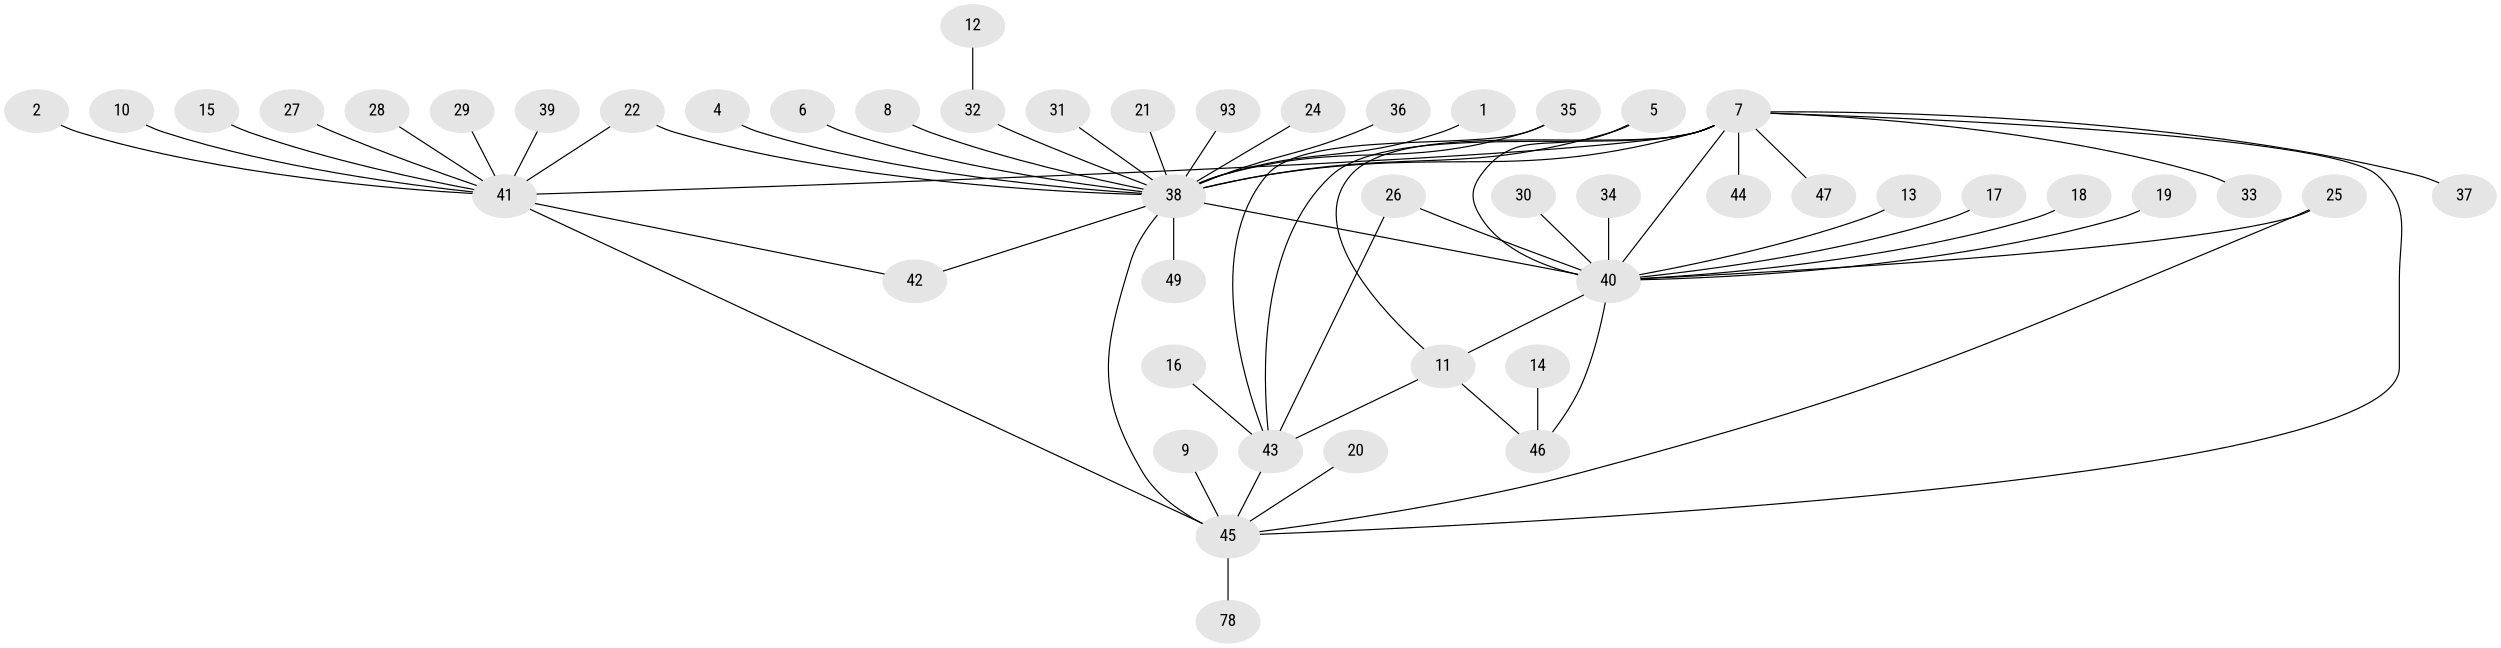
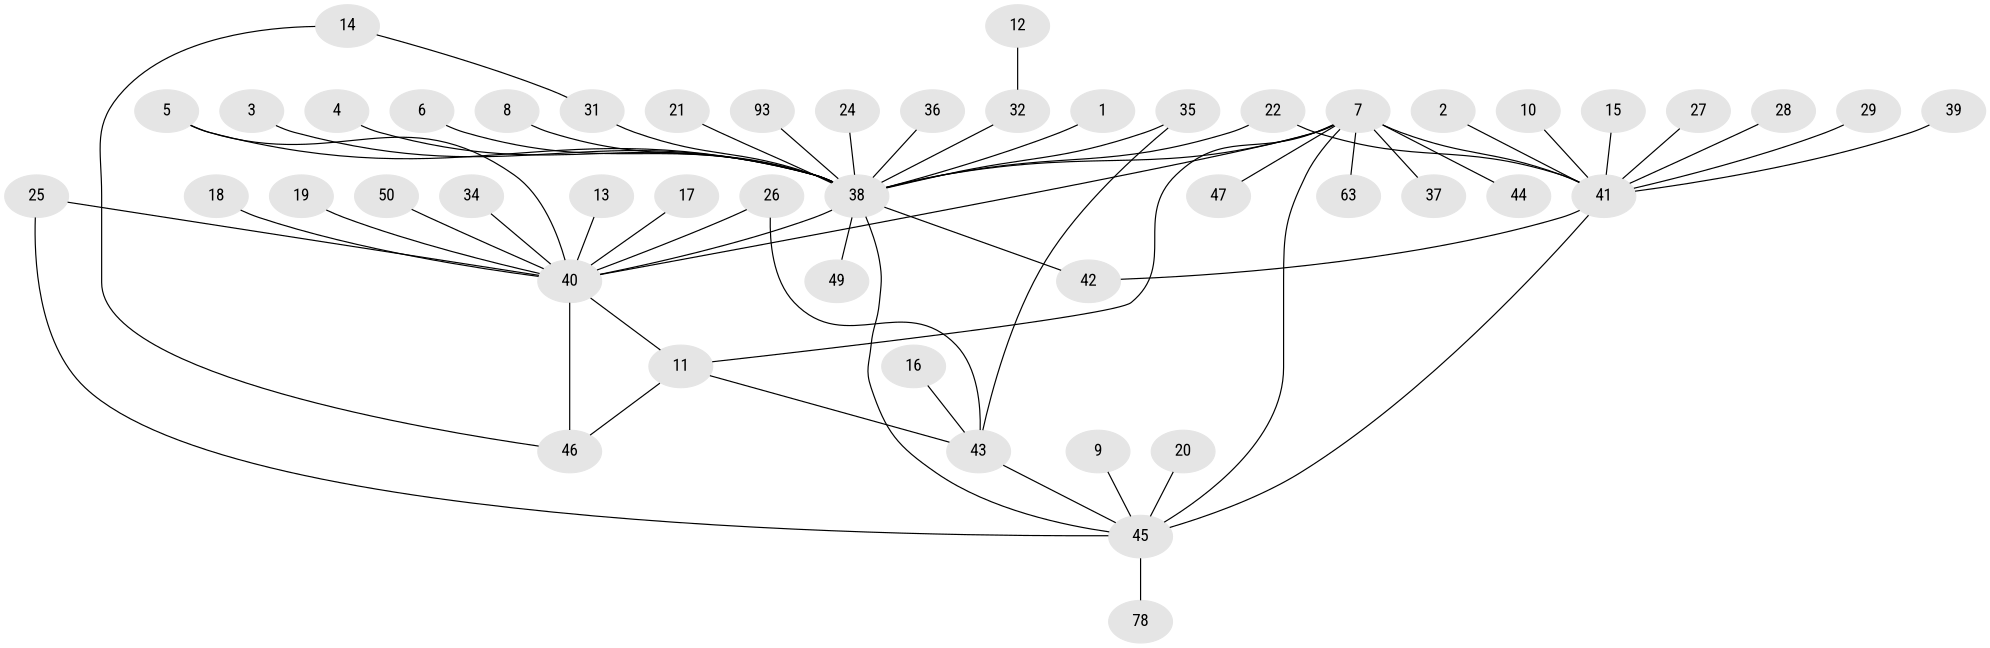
edge "14" -- "31": added
node "3": added
edge "7" -- "43": removed
node "30": label "30" -> "50"
node "33": label "33" -> "63"
